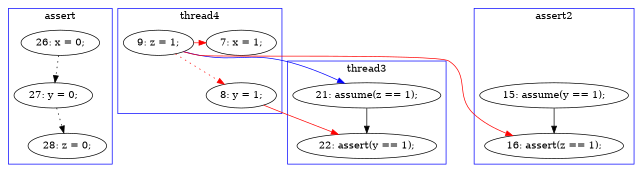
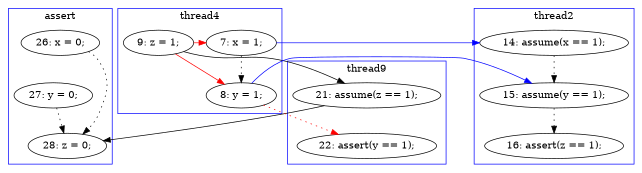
cluster "assert2": label "assert2" -> "thread2"
node "14: assume(x == 1);": added
edge "9: z = 1;" -> "16: assert(z == 1);": removed
edge "8: y = 1;" -> "15: assume(y == 1);": added
edge "26: x = 0;" -> "27: y = 0;": now "26: x = 0;" -> "28: z = 0;"
edge "7: x = 1;" -> "8: y = 1;": added
edge "9: z = 1;" -> "21: assume(z == 1);": color Blue -> black
edge "9: z = 1;" -> "8: y = 1;": style dotted -> solid
cluster "thread3": label "thread3" -> "thread9"
edge "21: assume(z == 1);" -> "22: assert(y == 1);": now "21: assume(z == 1);" -> "28: z = 0;"
edge "15: assume(y == 1);" -> "16: assert(z == 1);": style solid -> dotted
edge "8: y = 1;" -> "22: assert(y == 1);": style solid -> dotted
